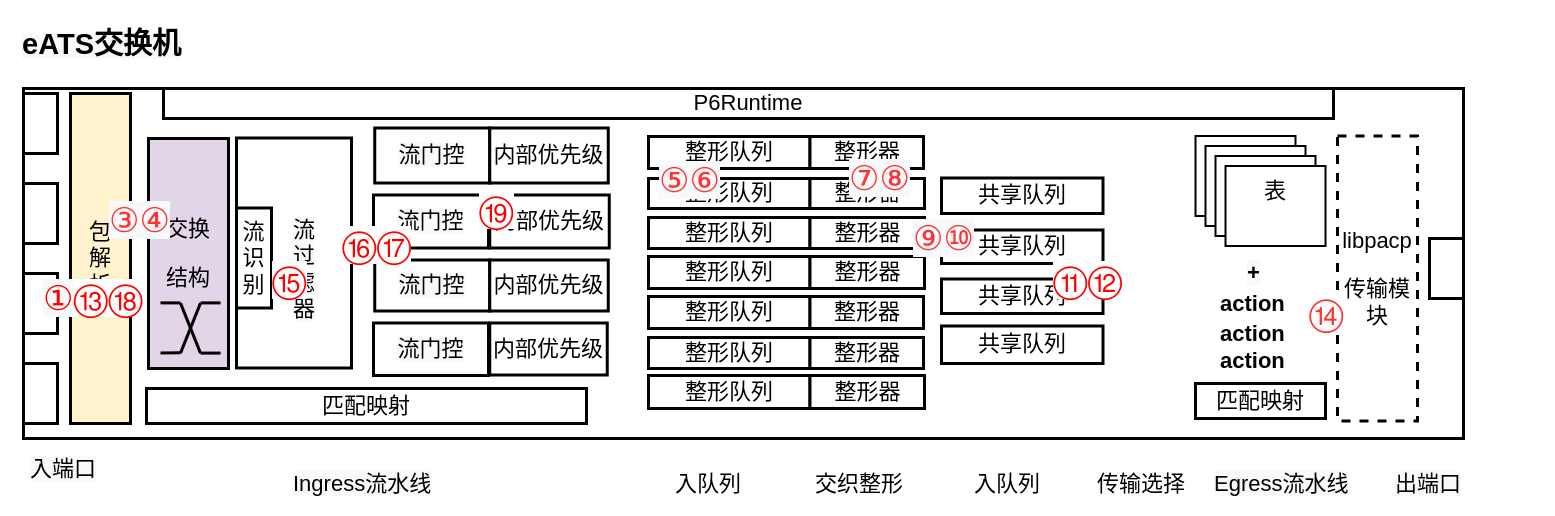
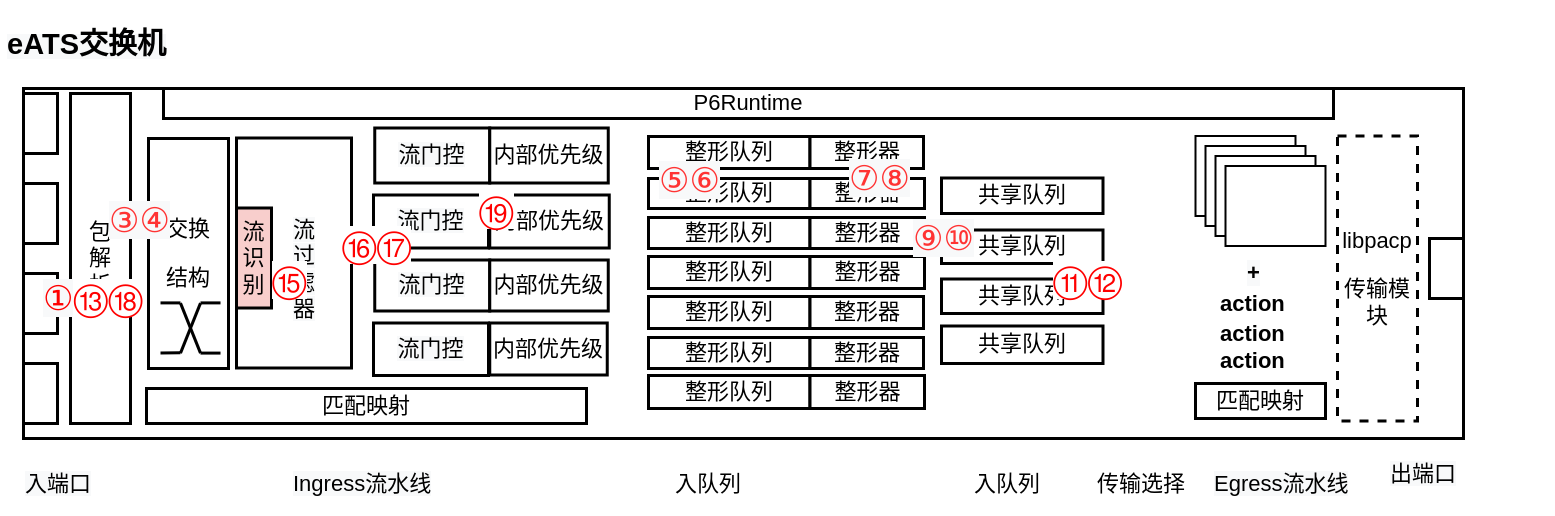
node "eATS交换机": moved (166, 36) -> (151, 36)
node "表": removed
node "交换 结构": fillcolor #e1d5e7 -> #ffffff
node "流识别": fillcolor #ffffff -> #f8cecc
node "包解析": fillcolor #fff2cc -> #ffffff
node "⑭": removed
node "入端口": moved (99, 465) -> (94, 480)
node "交织整形": removed
node "出端口": moved (1464, 480) -> (1459, 470)
